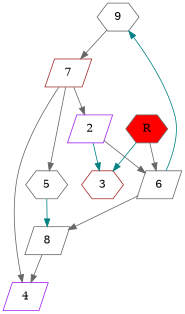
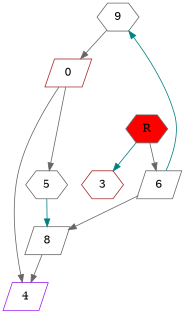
node "7": label "7" -> "0"
node "2": removed
